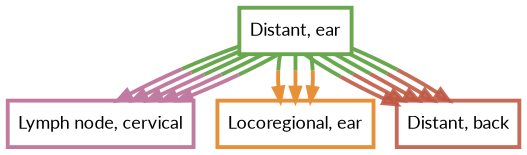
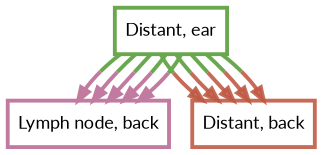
node "Lymph node, cervical": label "Lymph node, cervical" -> "Lymph node, back"
node "Locoregional, ear": removed
